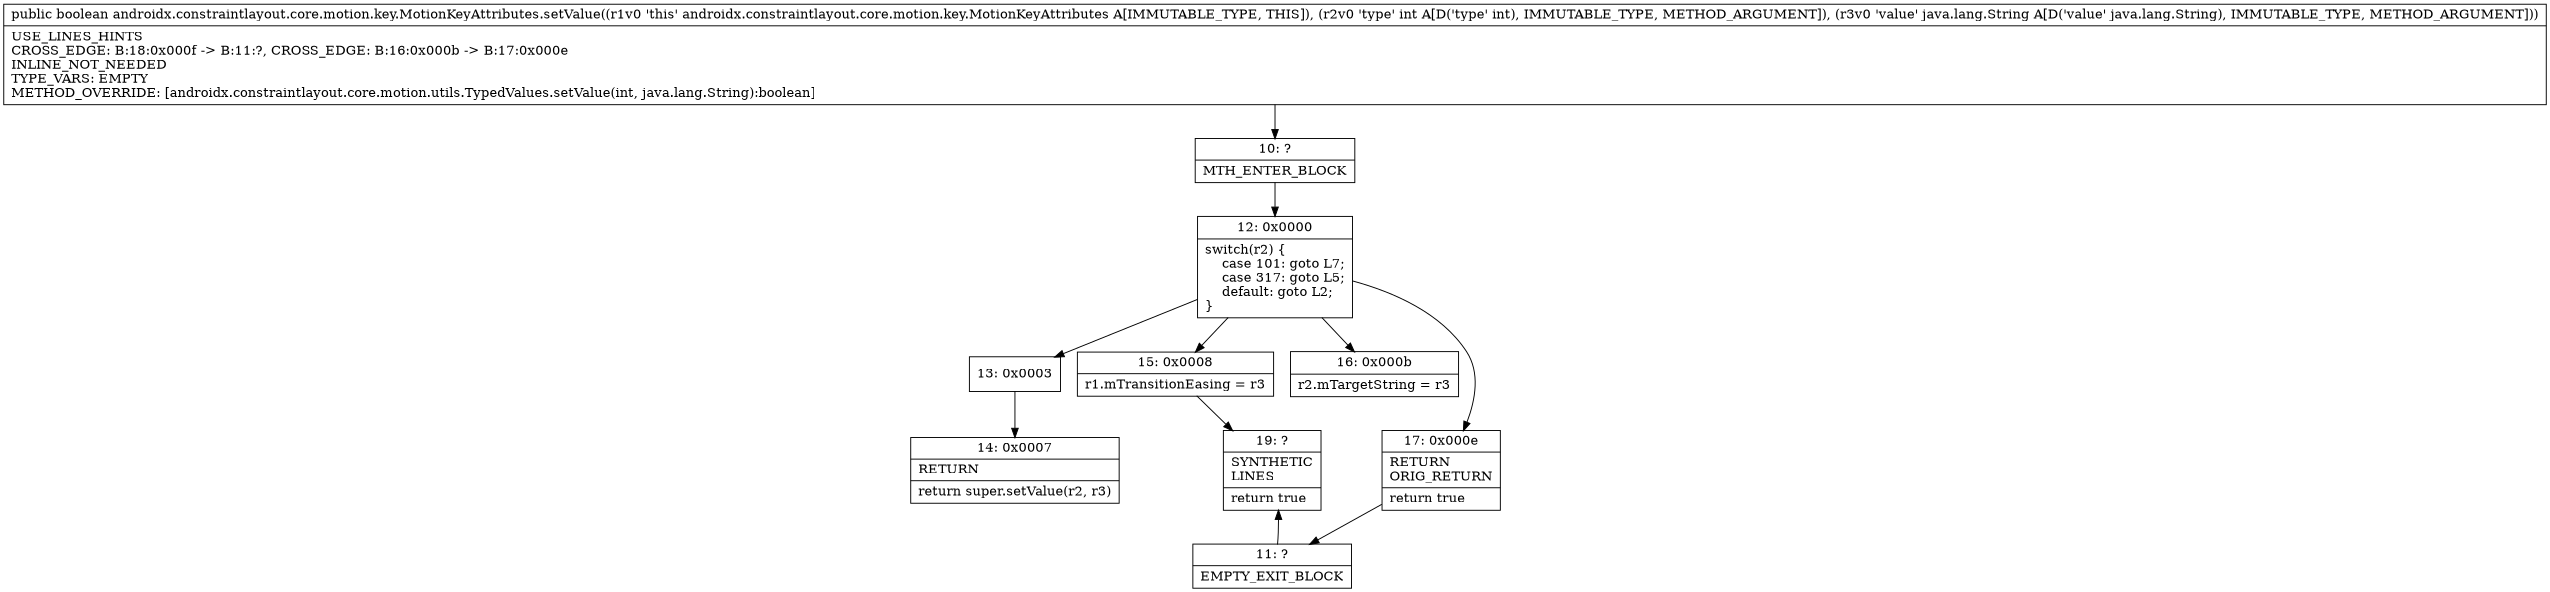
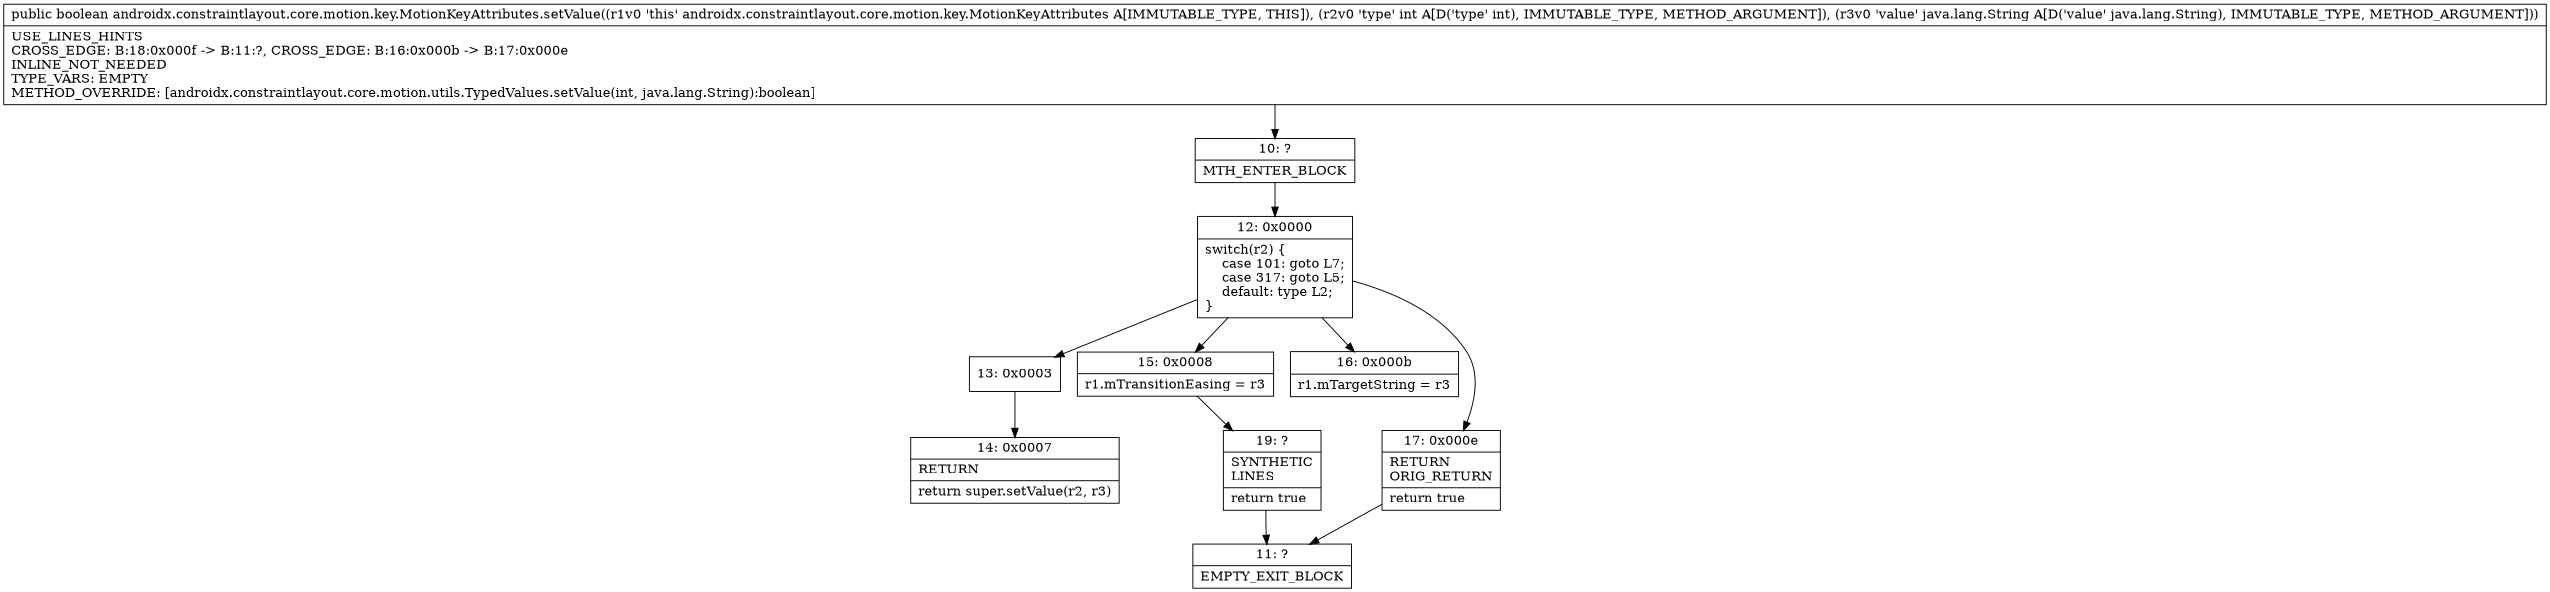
node "12: 0x0000": text "default: goto L2;" -> "default: type L2;"
node "16: 0x000b": text "r2.mTargetString = r3" -> "r1.mTargetString = r3"
edge "11: ?" -> "19: ?": reversed
